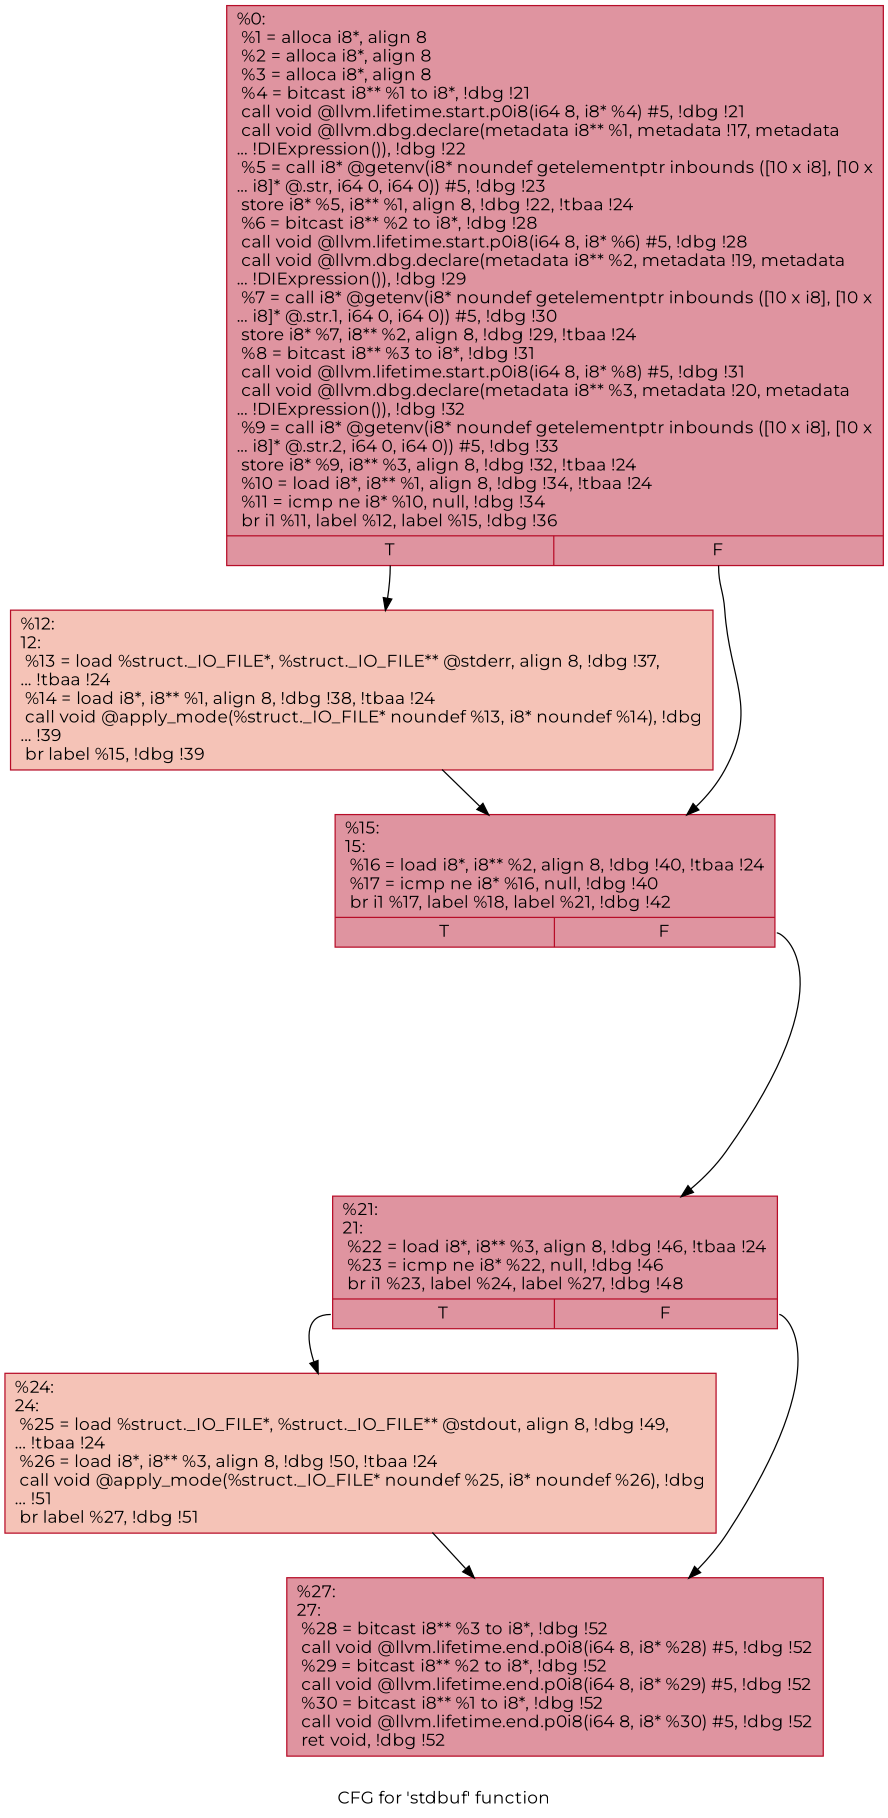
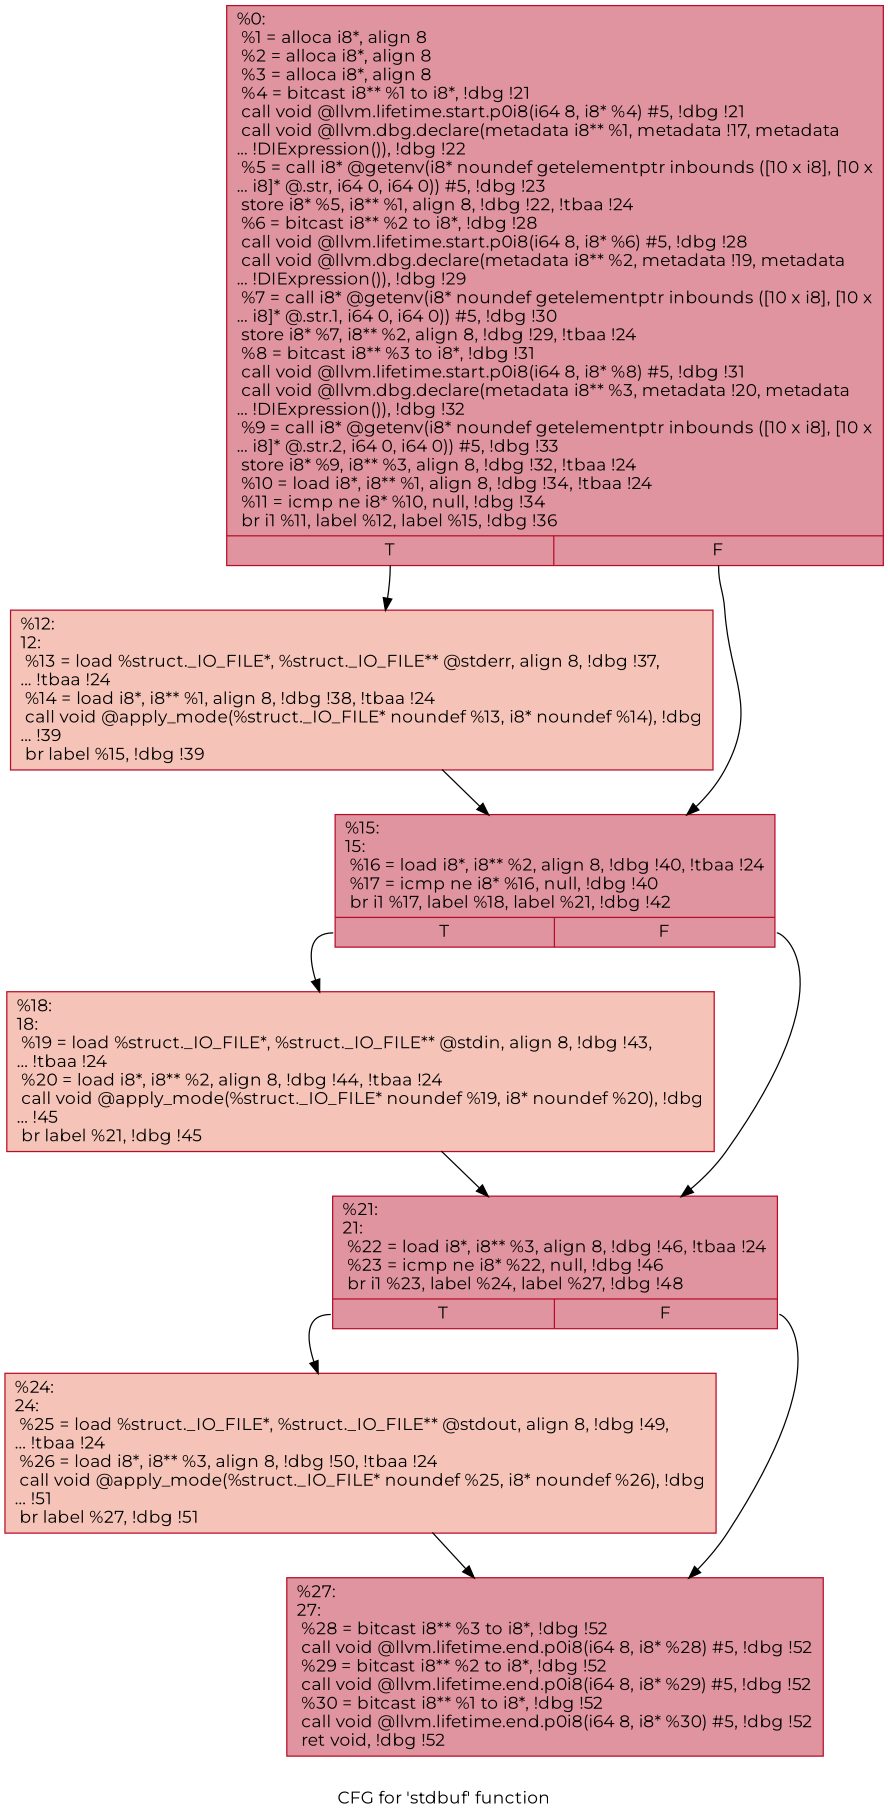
node "%18:": added
